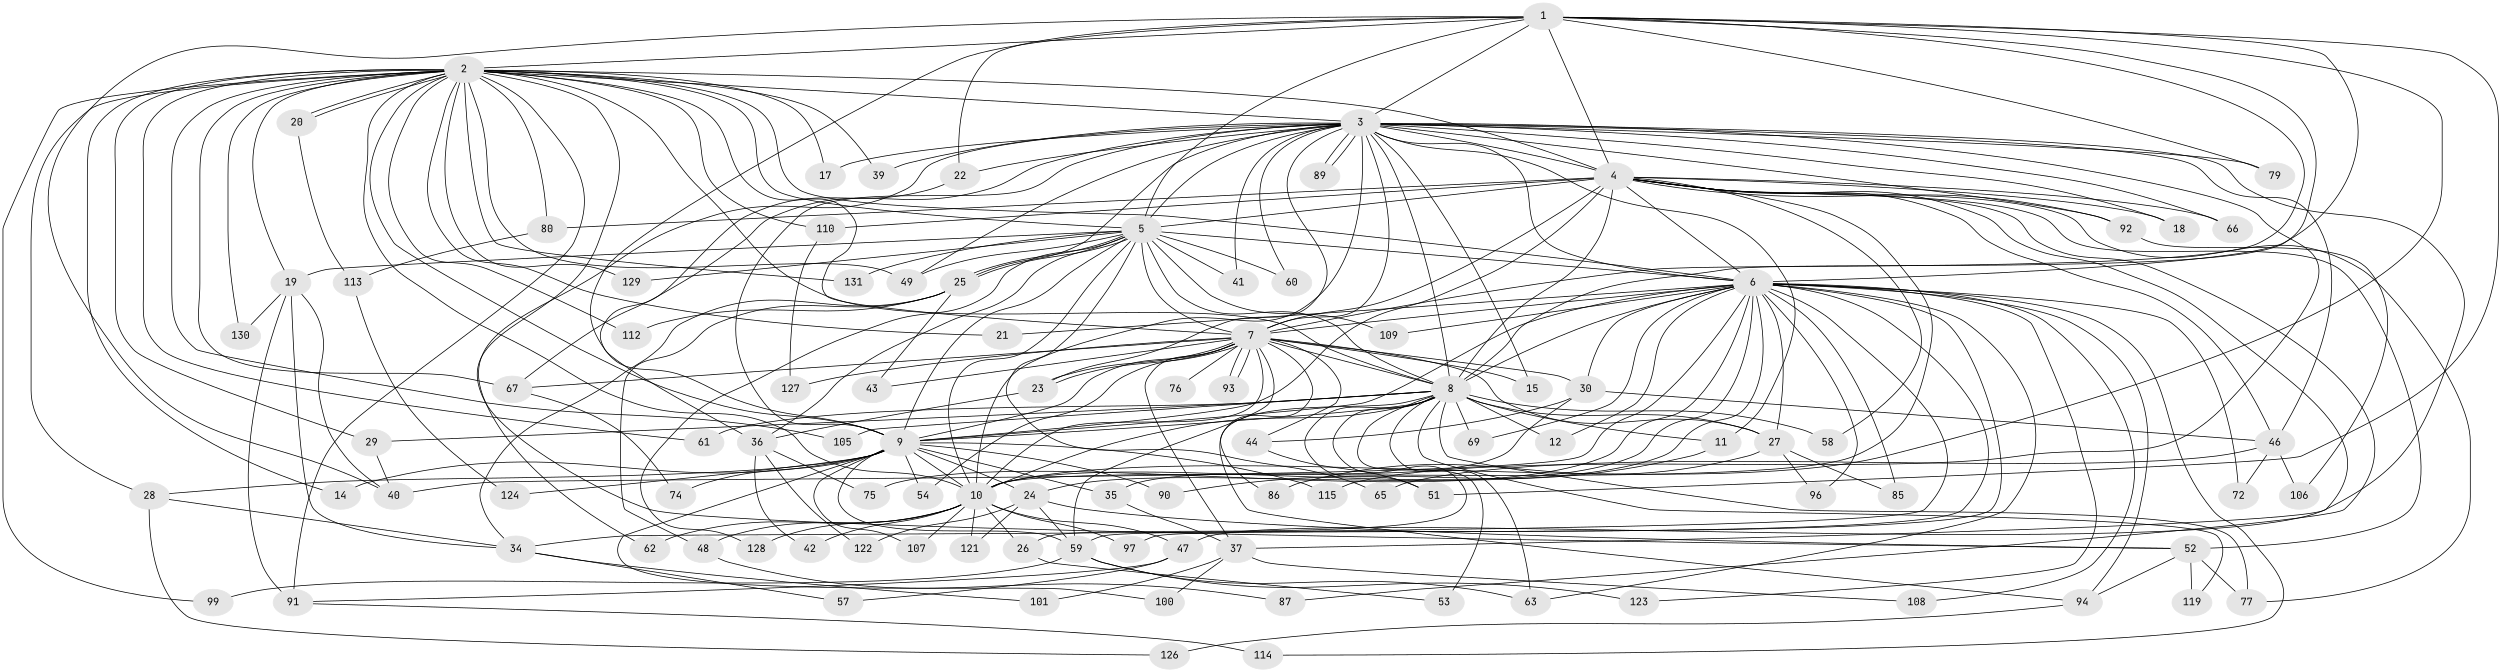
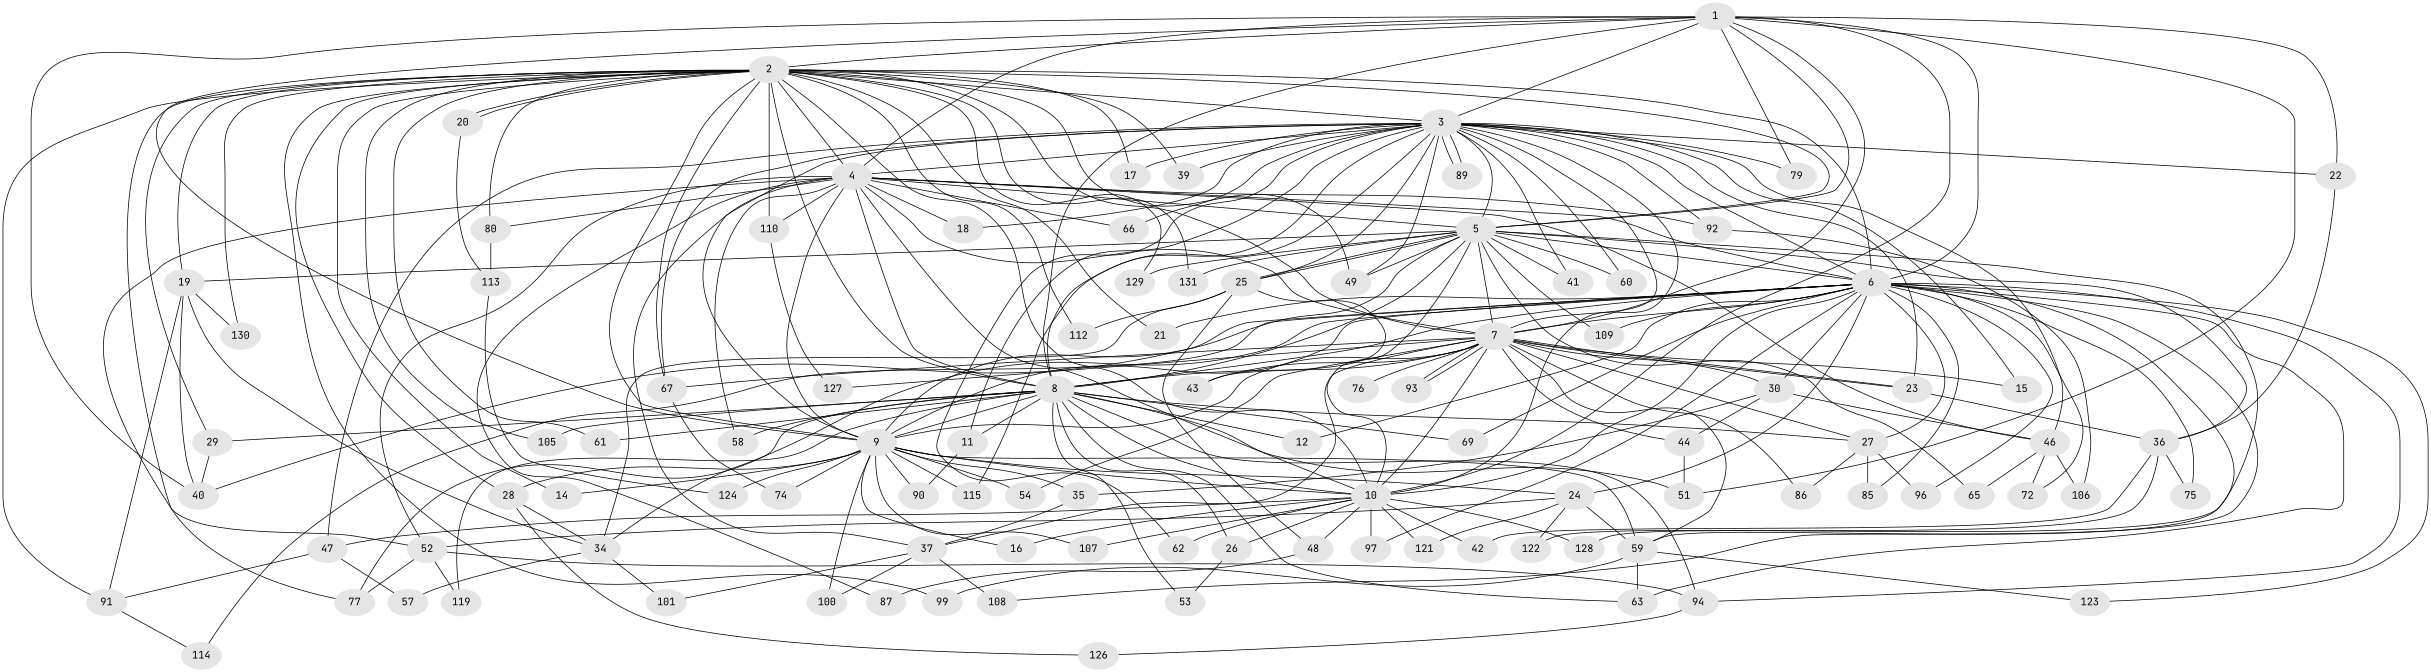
node "16": added
